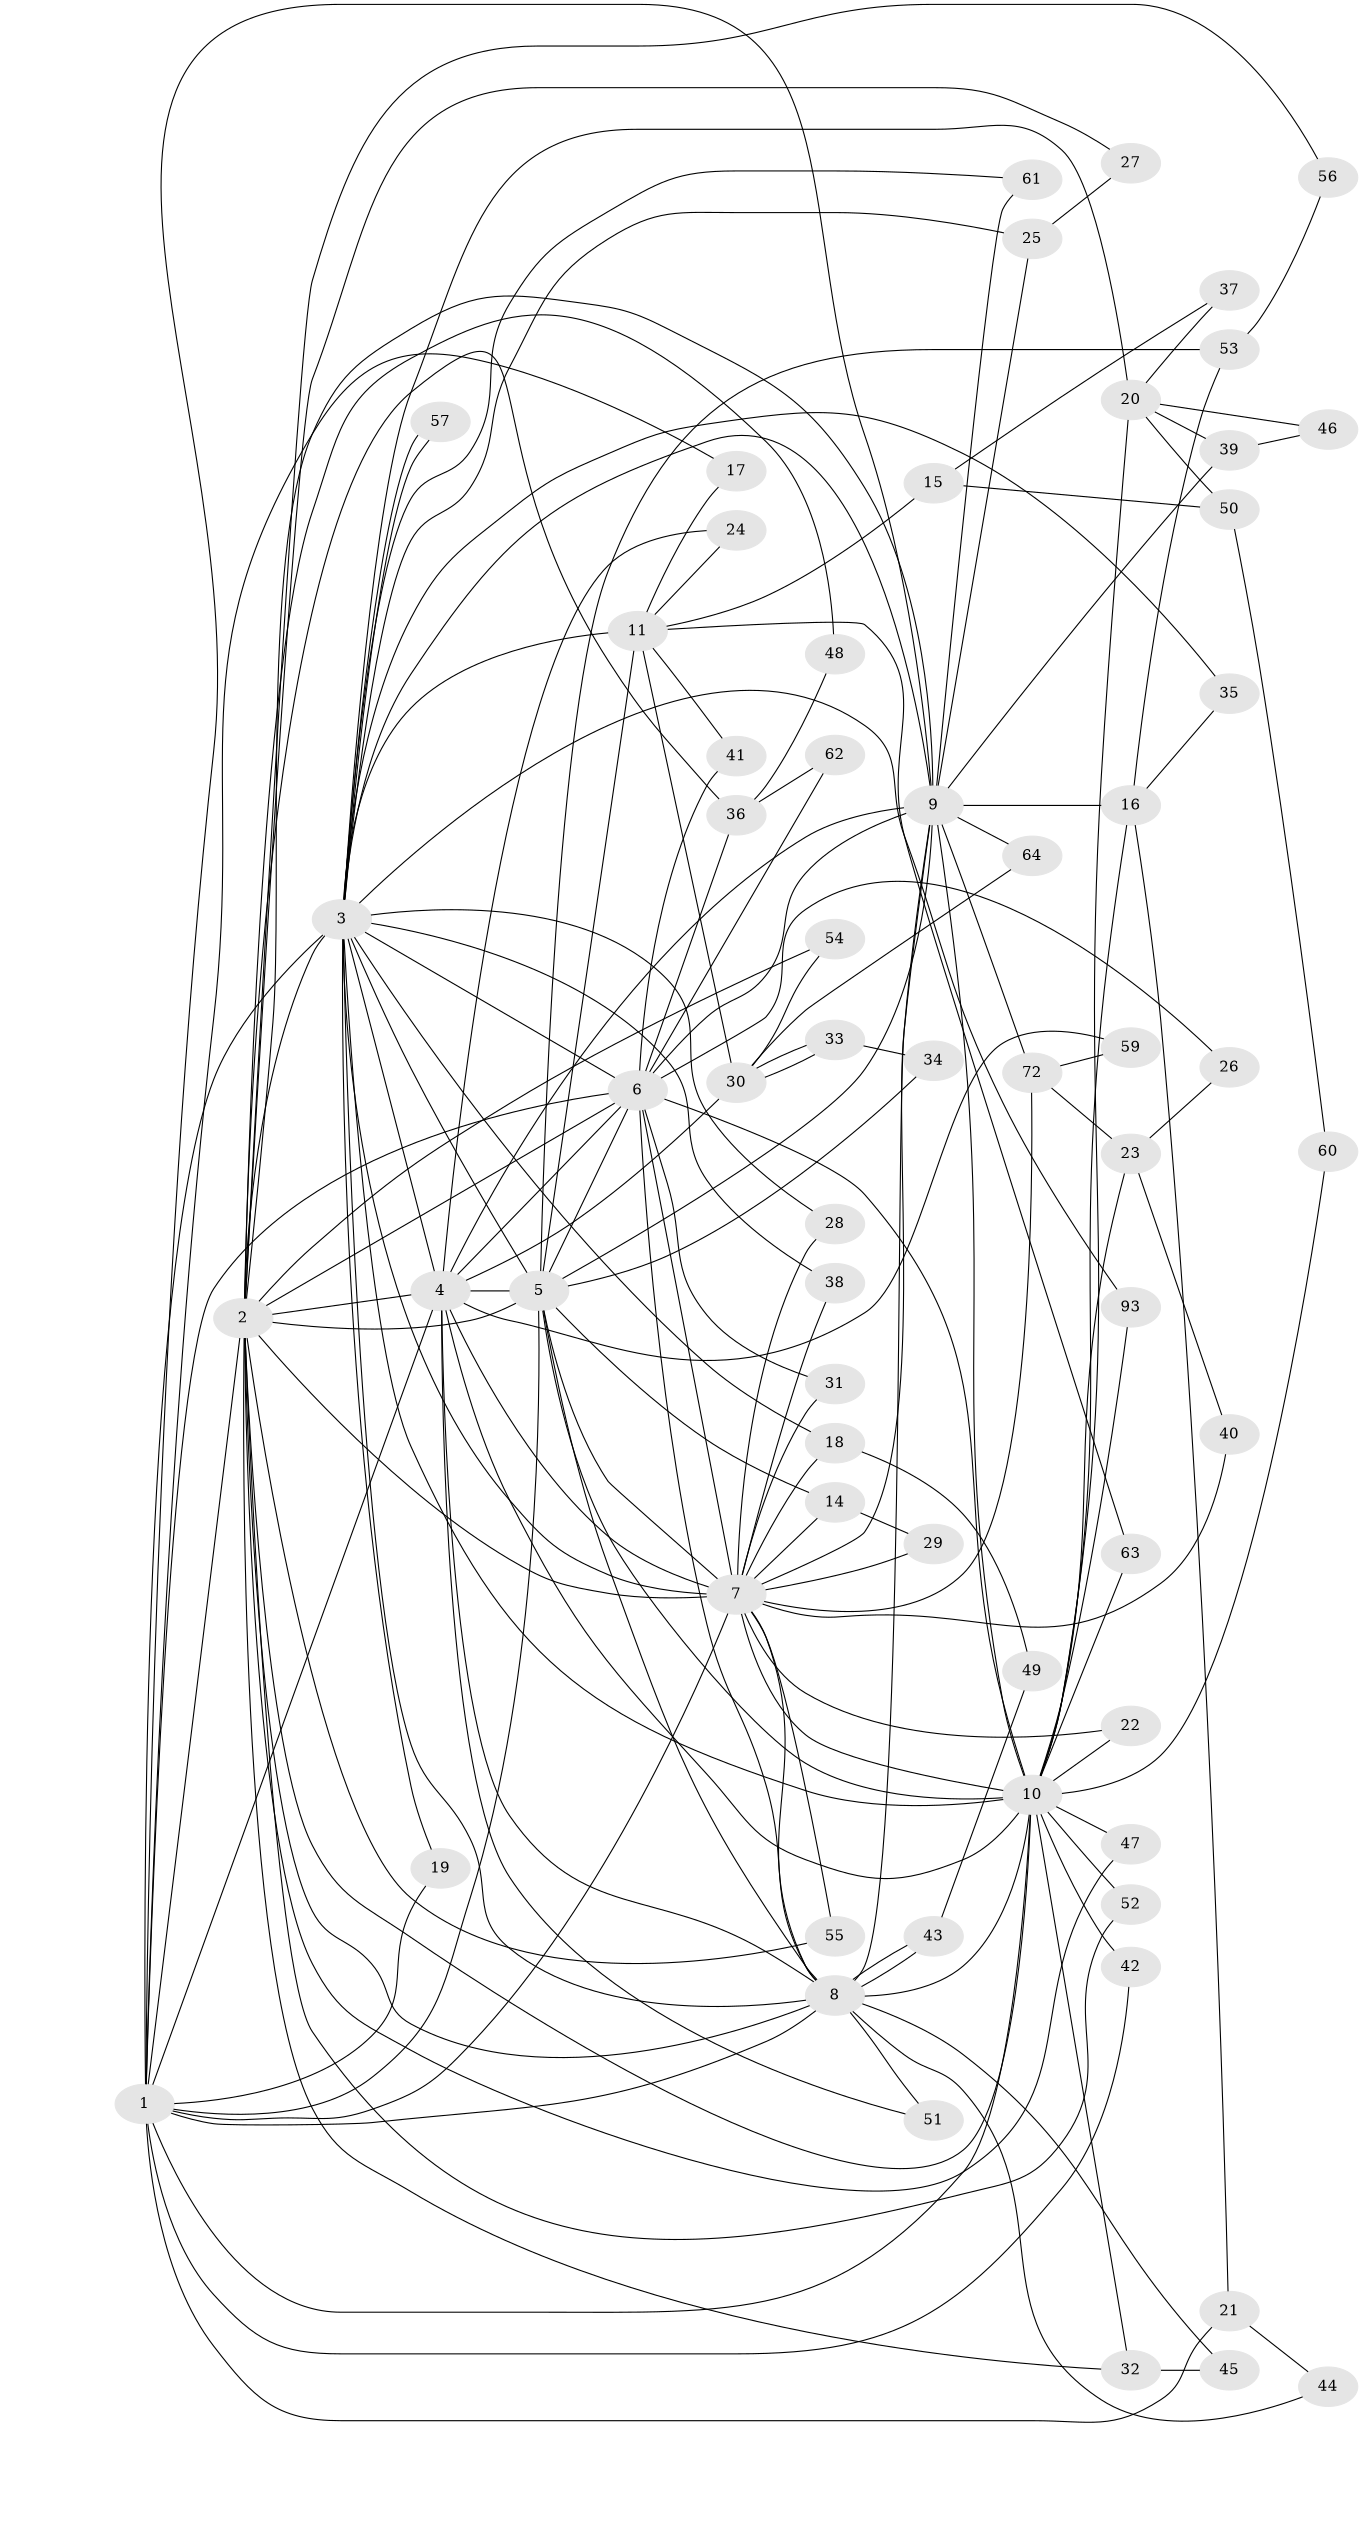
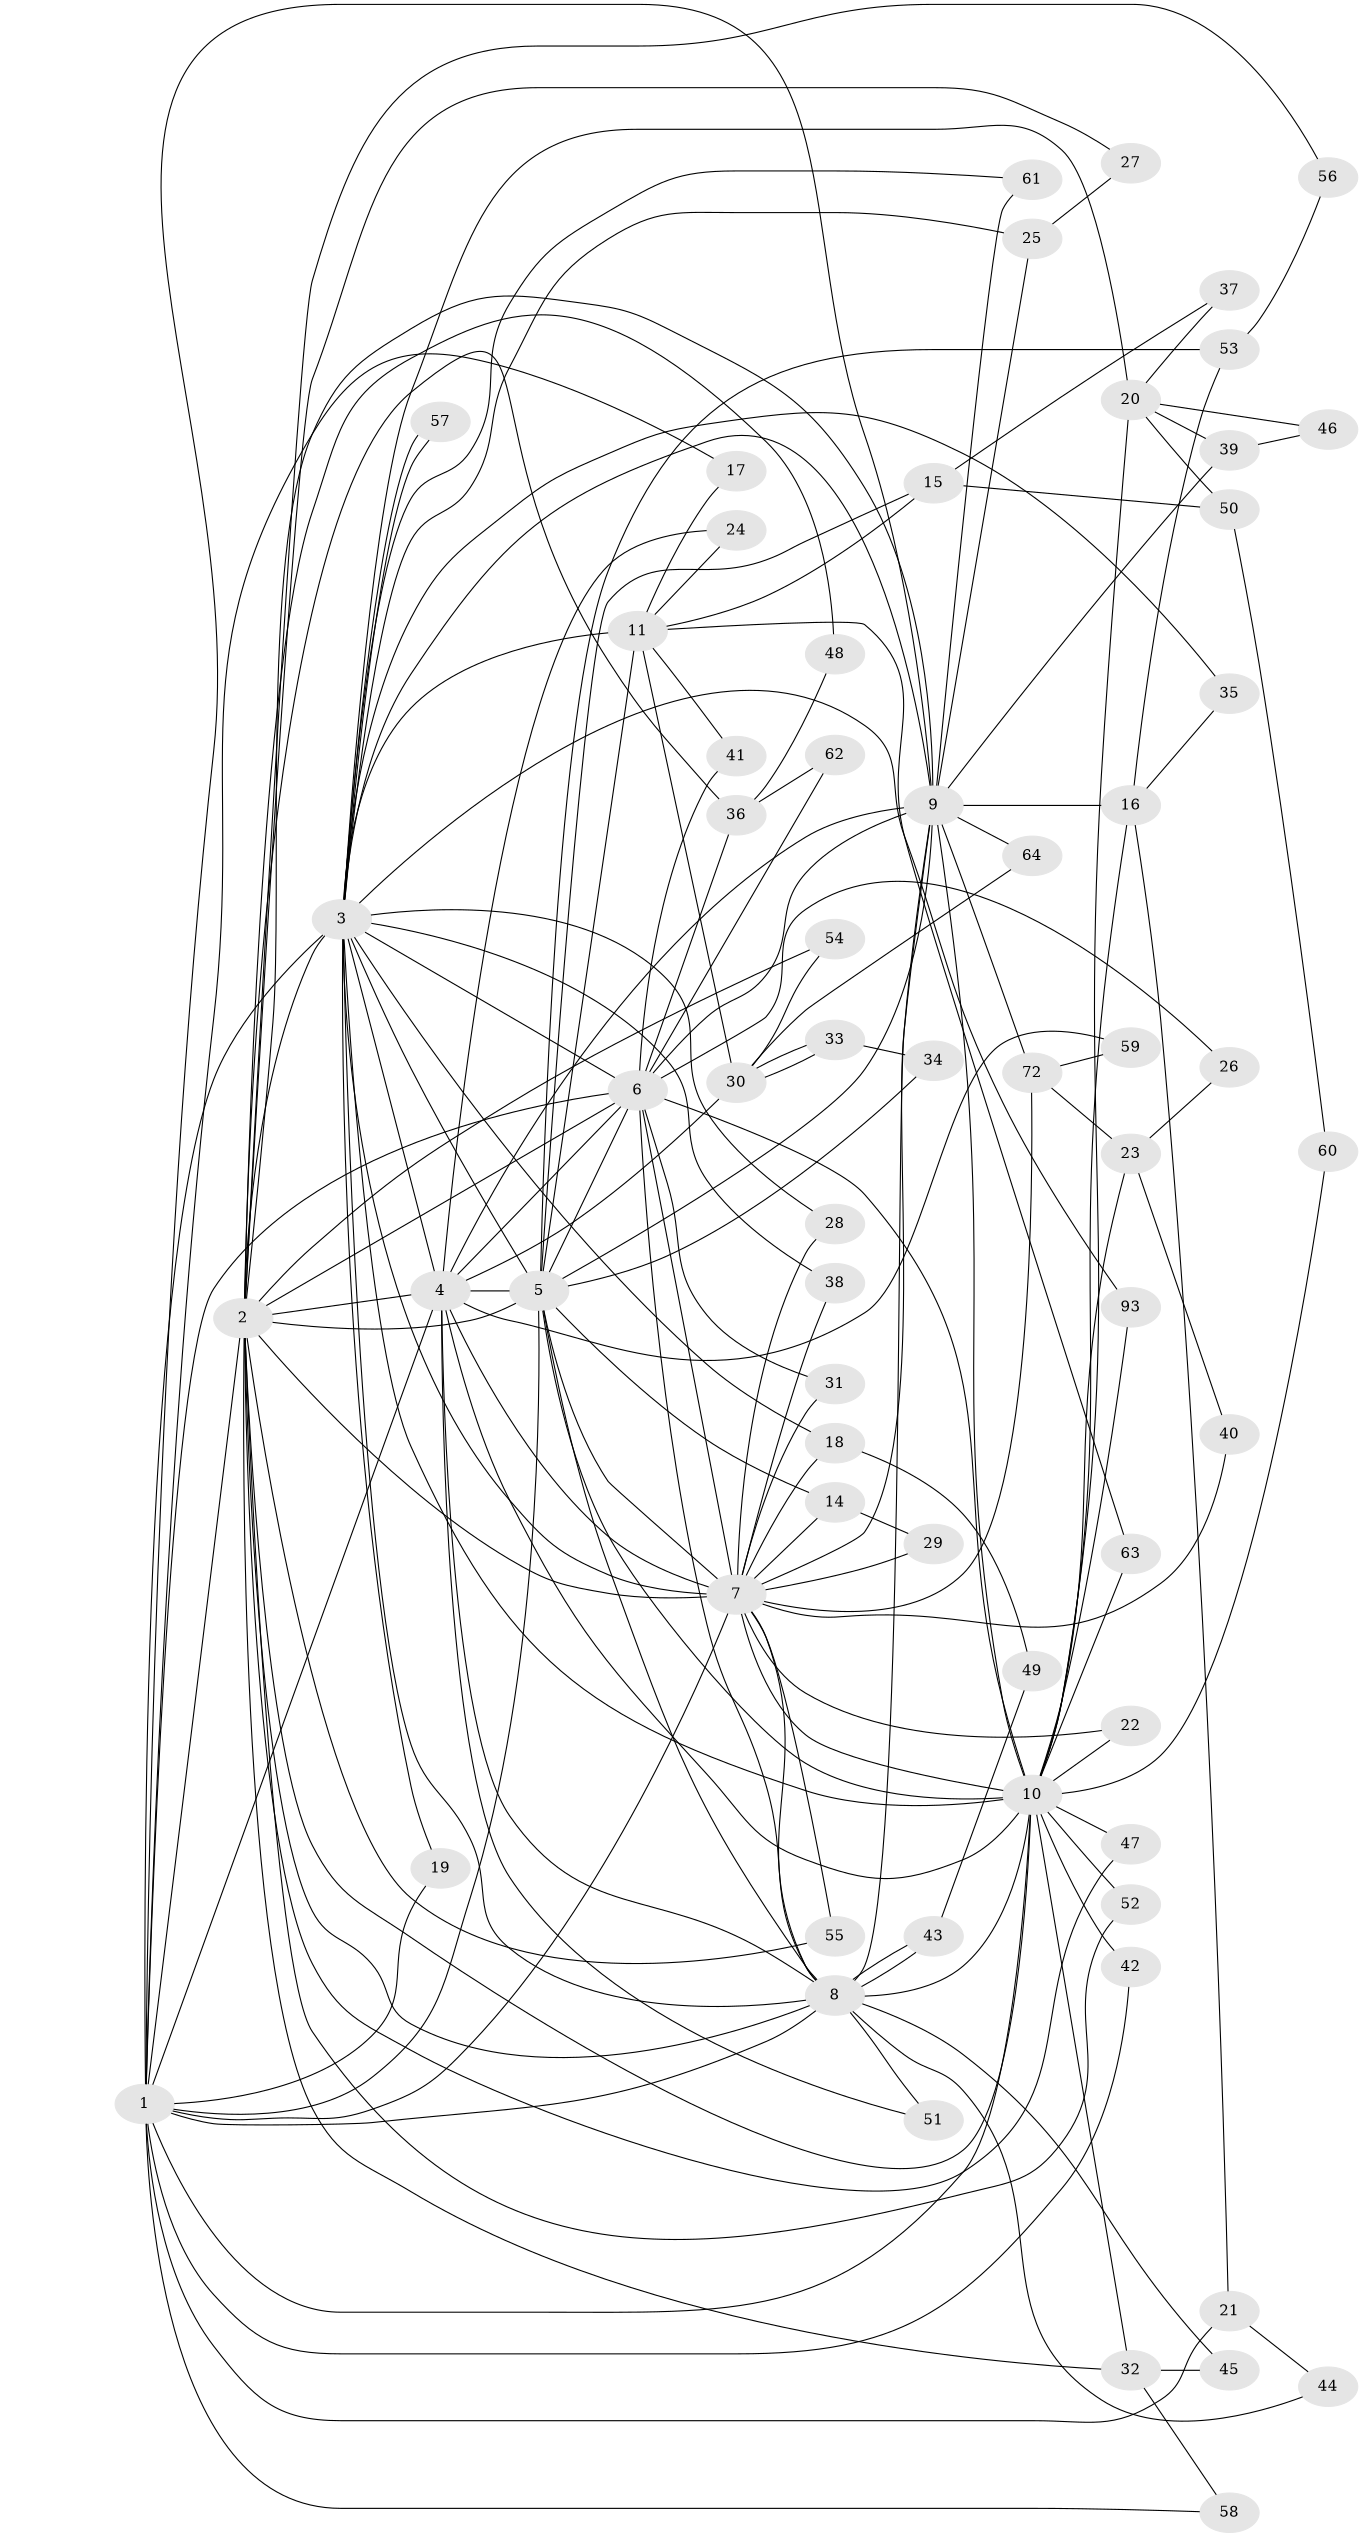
edge "15" -- "5": added
node "58": added
